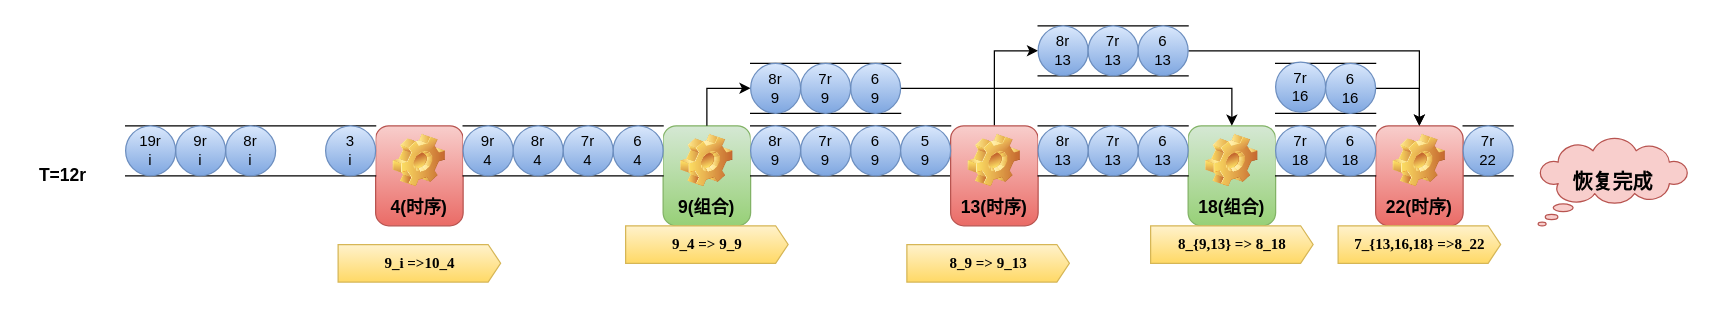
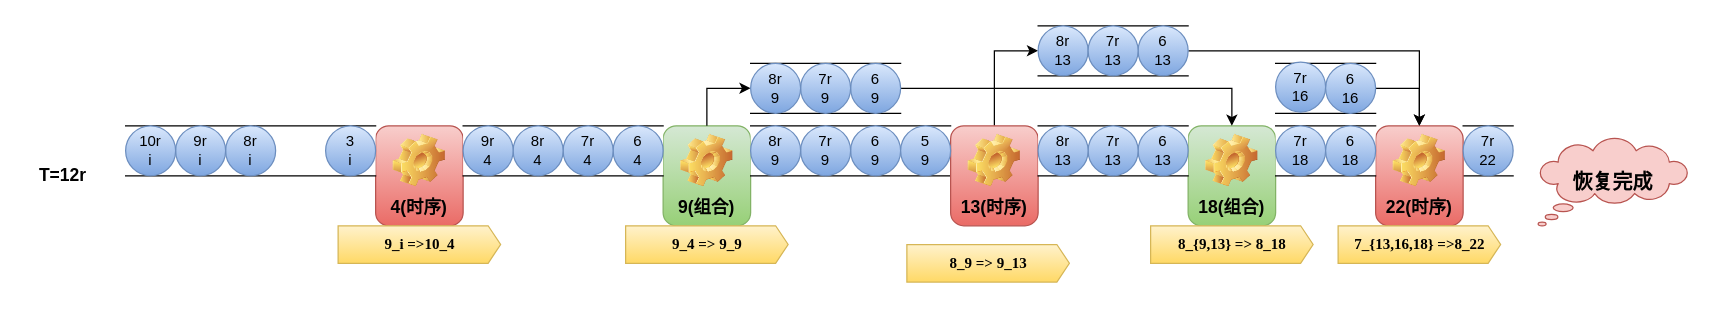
node "19r i": label "19r i" -> "10r i"
node "9_i =>10_4": moved (419, 263) -> (419, 244)
